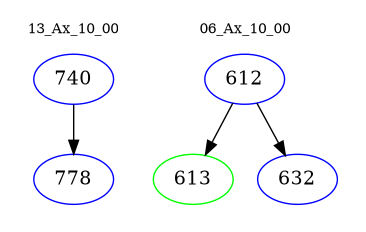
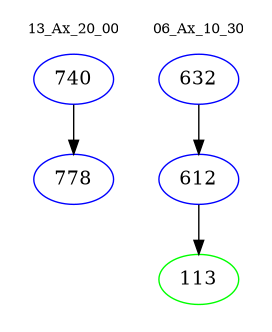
cluster "13_Ax_10_00": label "13_Ax_10_00" -> "13_Ax_20_00"
cluster "06_Ax_10_00": label "06_Ax_10_00" -> "06_Ax_10_30"
edge "612" -> "632": reversed
node "613": label "613" -> "113"
